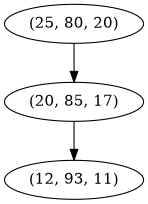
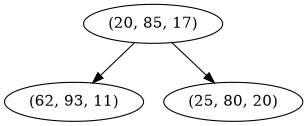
edge "(25, 80, 20)" -> "(20, 85, 17)": reversed
node "(12, 93, 11)": label "(12, 93, 11)" -> "(62, 93, 11)"
